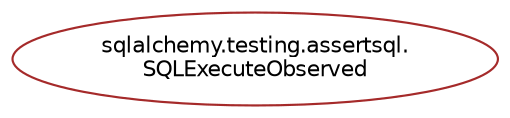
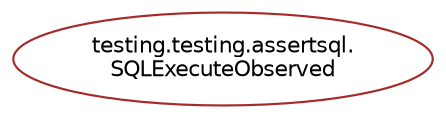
node "sqlalchemy.testing.assertsql. SQLExecuteObserved": label "sqlalchemy.testing.assertsql. SQLExecuteObserved" -> "testing.testing.assertsql. SQLExecuteObserved"
